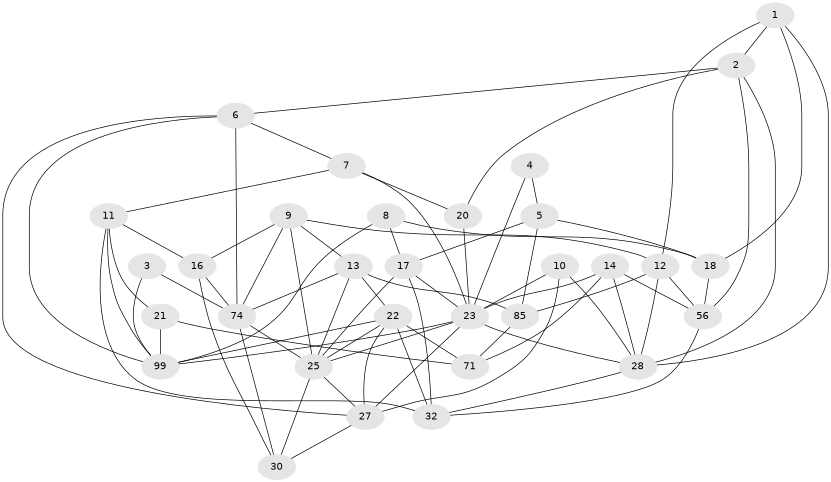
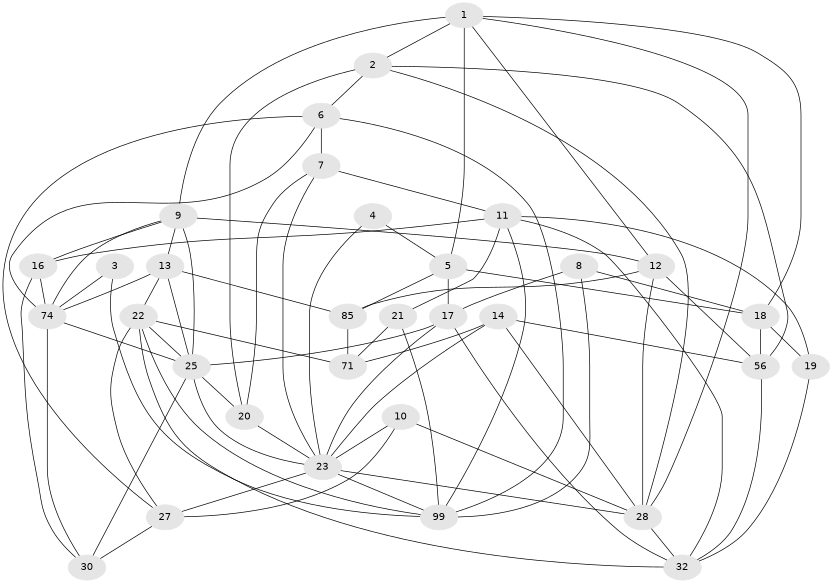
edge "1" -- "9": added
edge "1" -- "5": added
node "19": added
edge "25" -- "27": now "25" -- "20"
